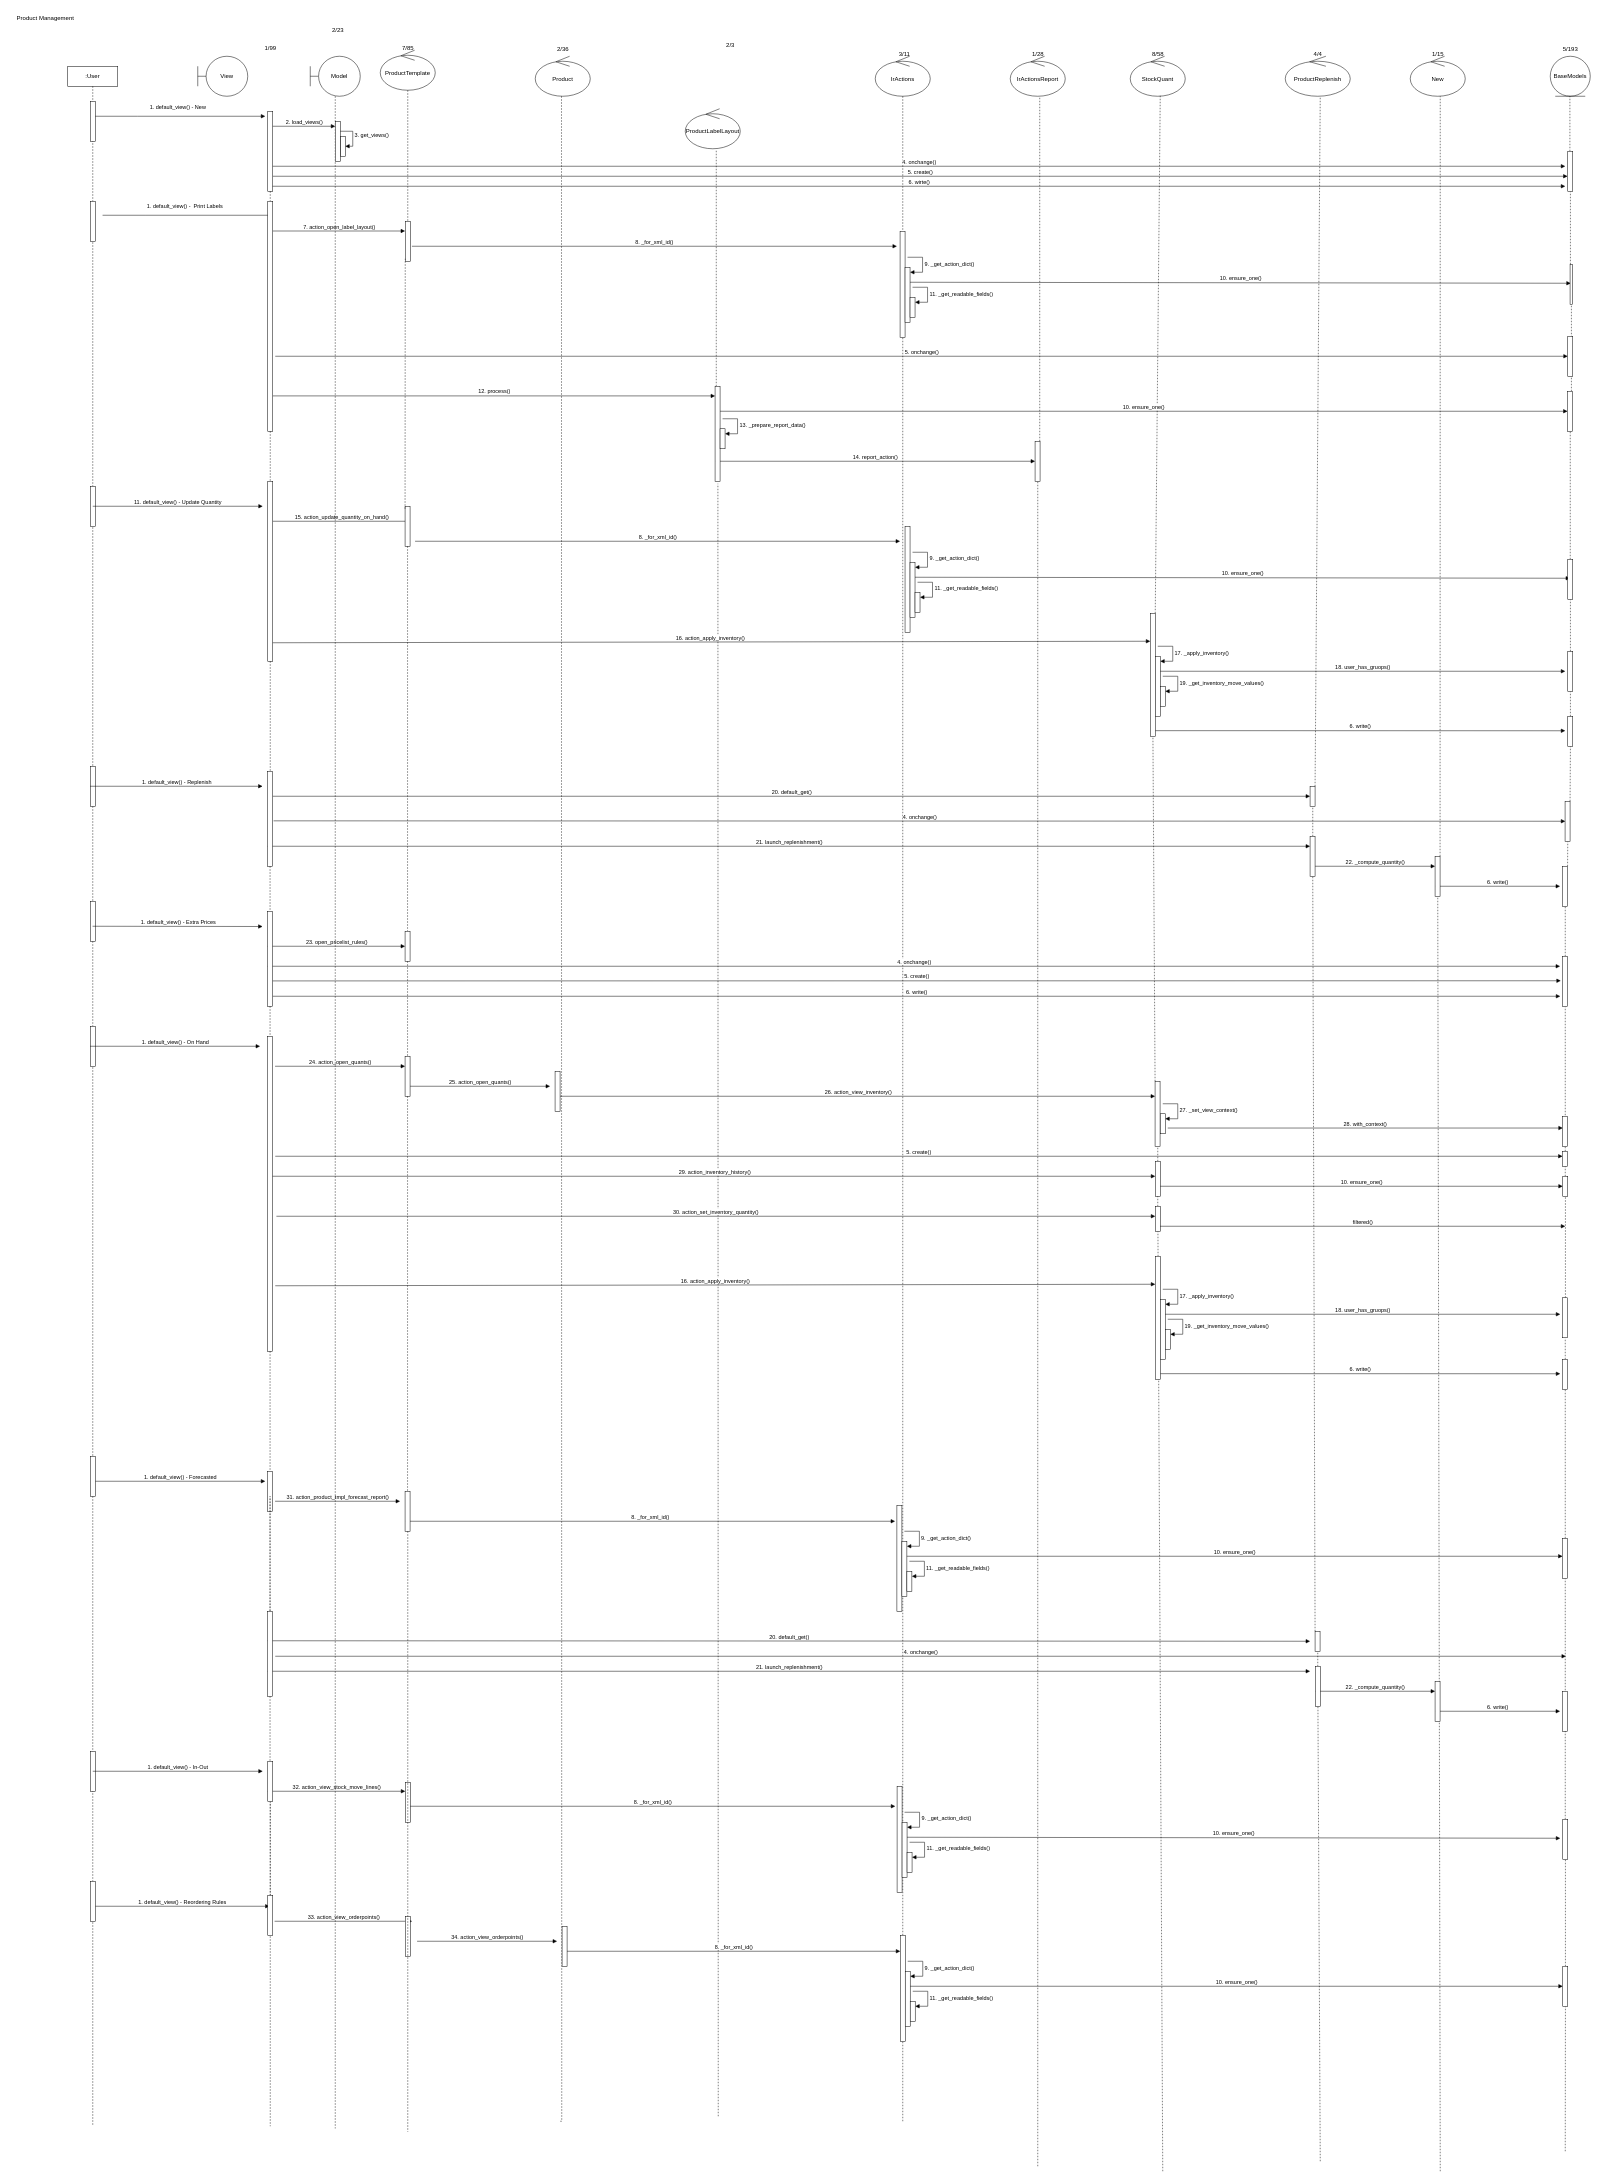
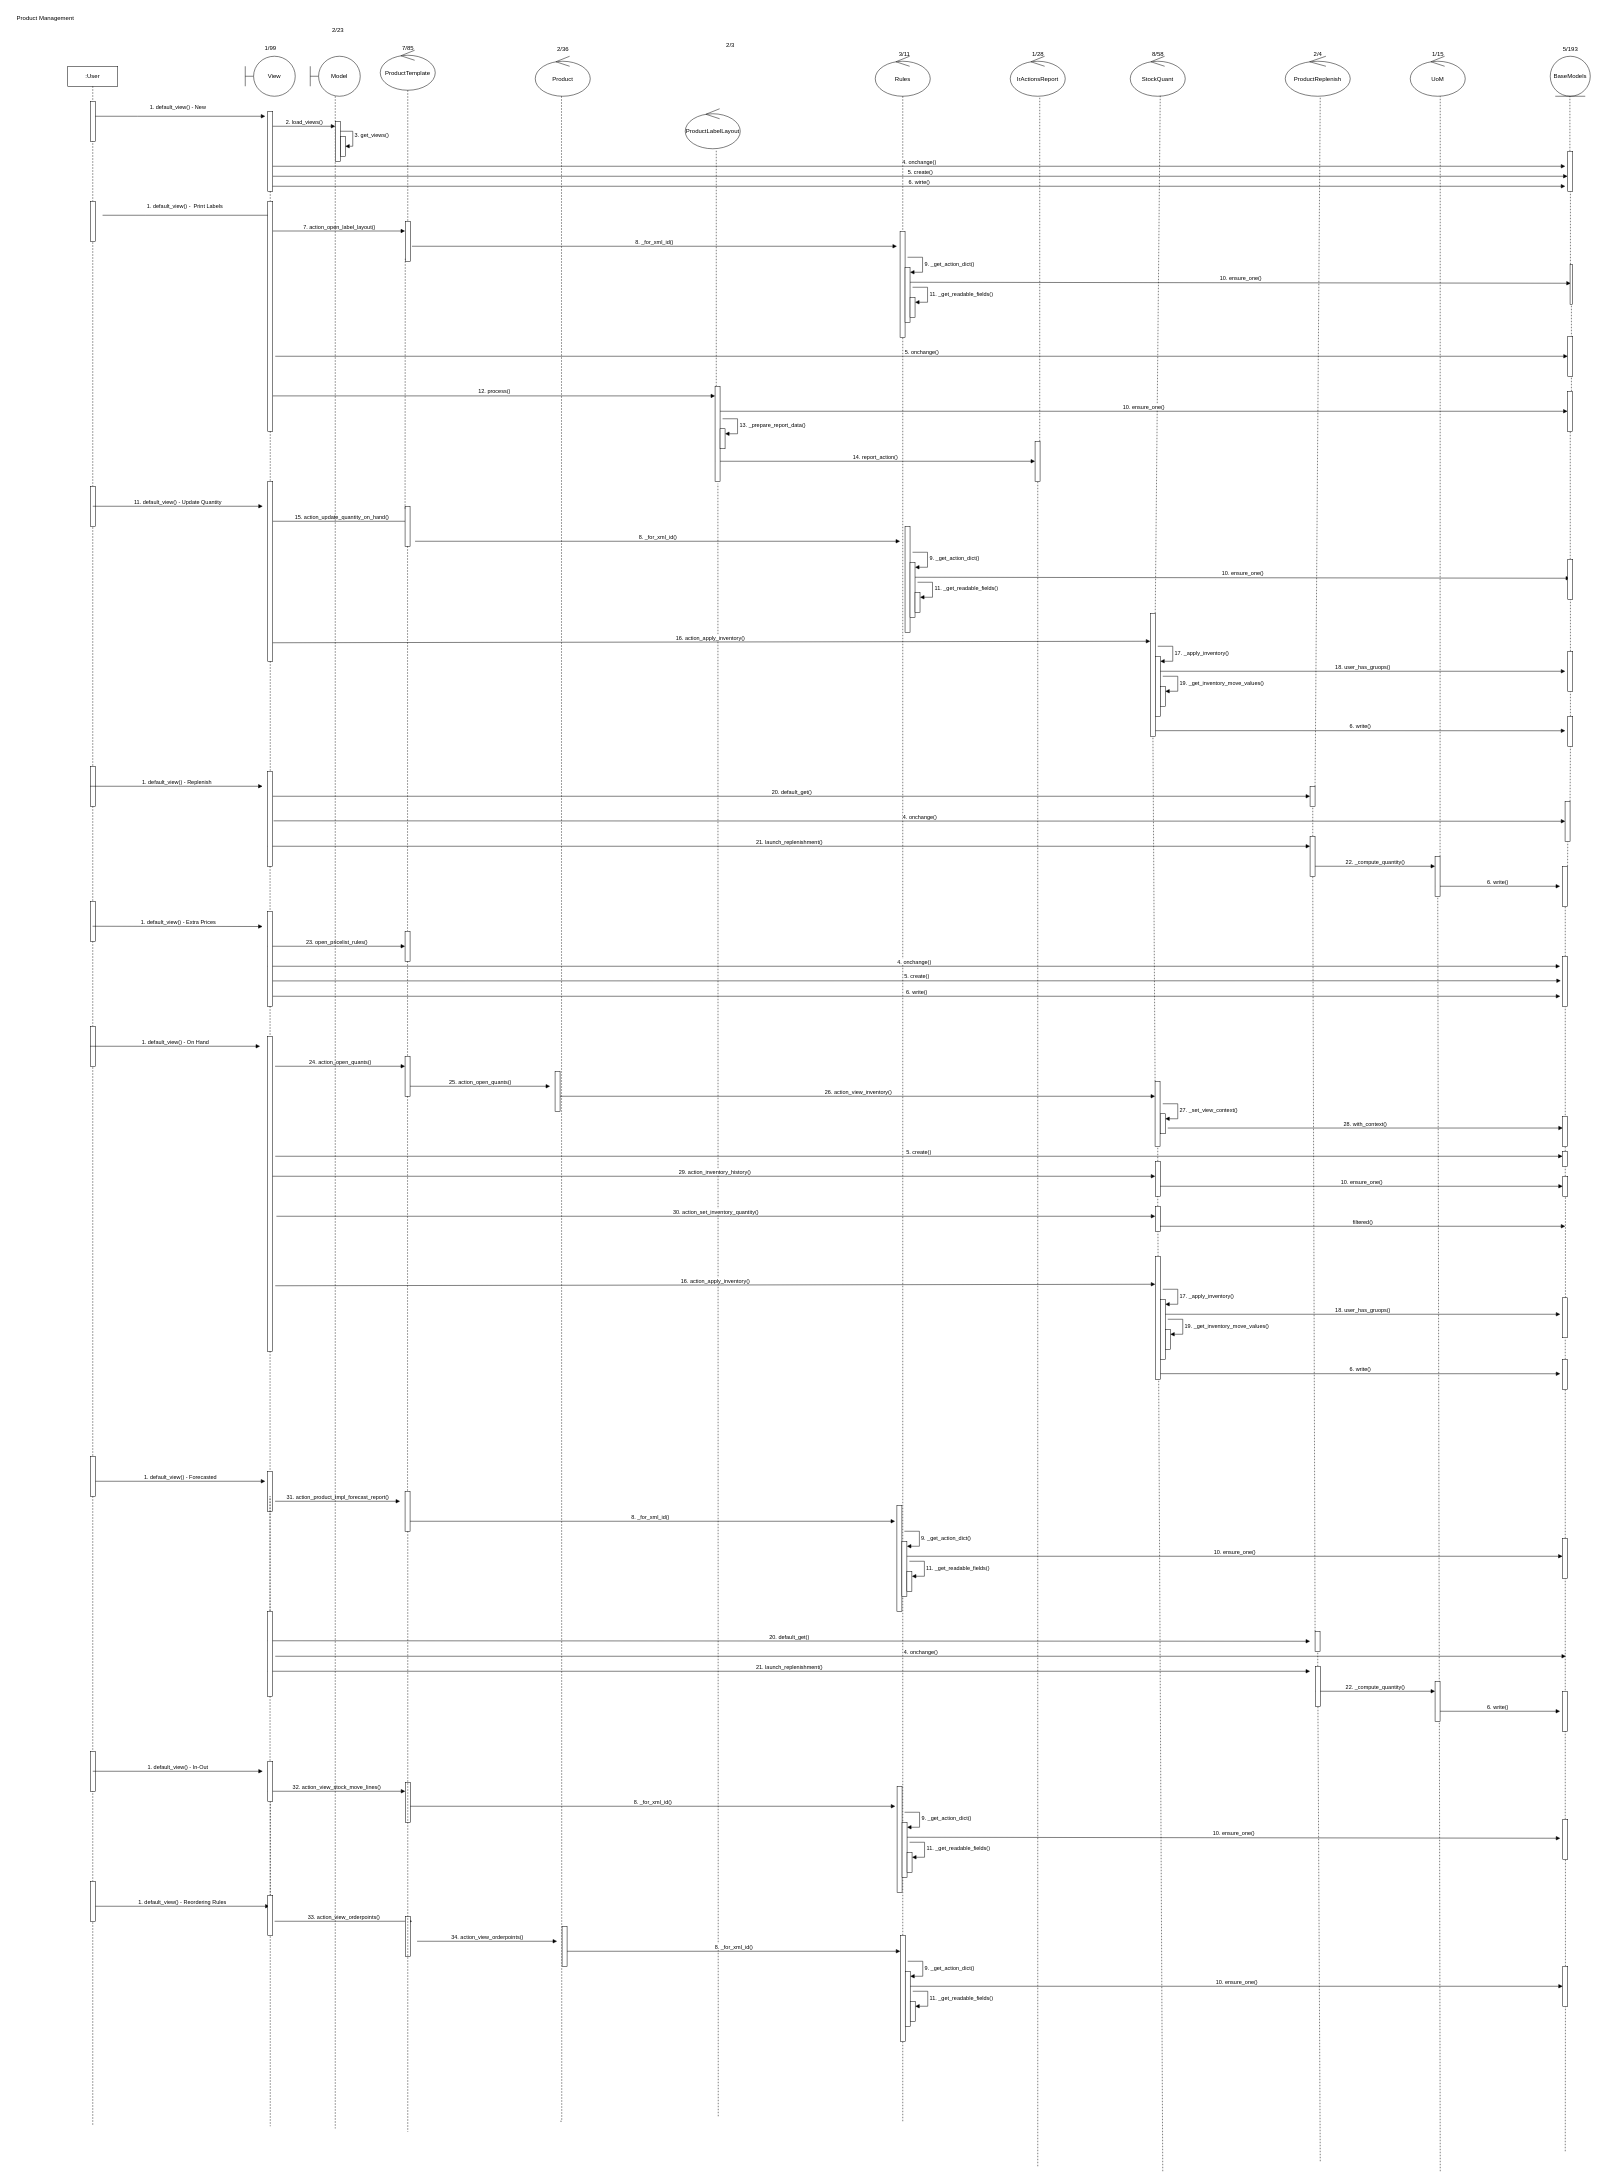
node "4/4": label "4/4" -> "2/4"
node "View": moved (223, 76) -> (270, 76)
node "IrActions": label "IrActions" -> "Rules"
node "New": label "New" -> "UoM"
